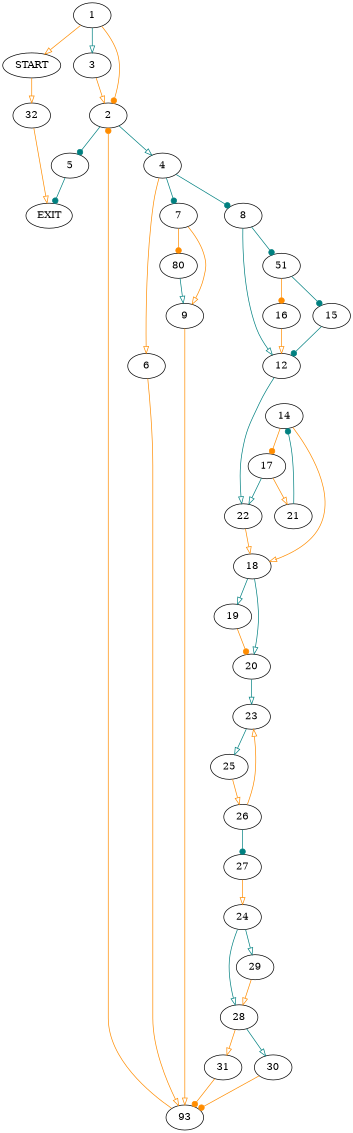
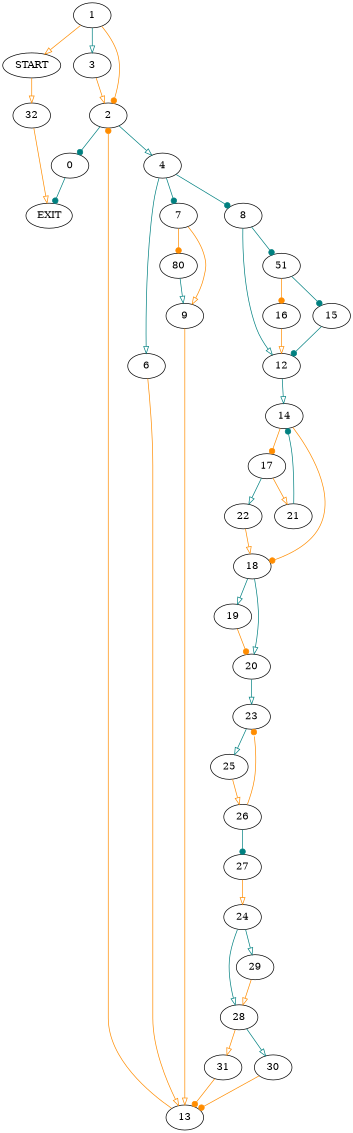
node "5": label "5" -> "0"
edge "4" -> "6": color darkorange -> teal
edge "12" -> "22": now "12" -> "14"
edge "14" -> "18": arrowhead onormal -> dot
edge "26" -> "23": arrowhead onormal -> dot
node "93": label "93" -> "13"
